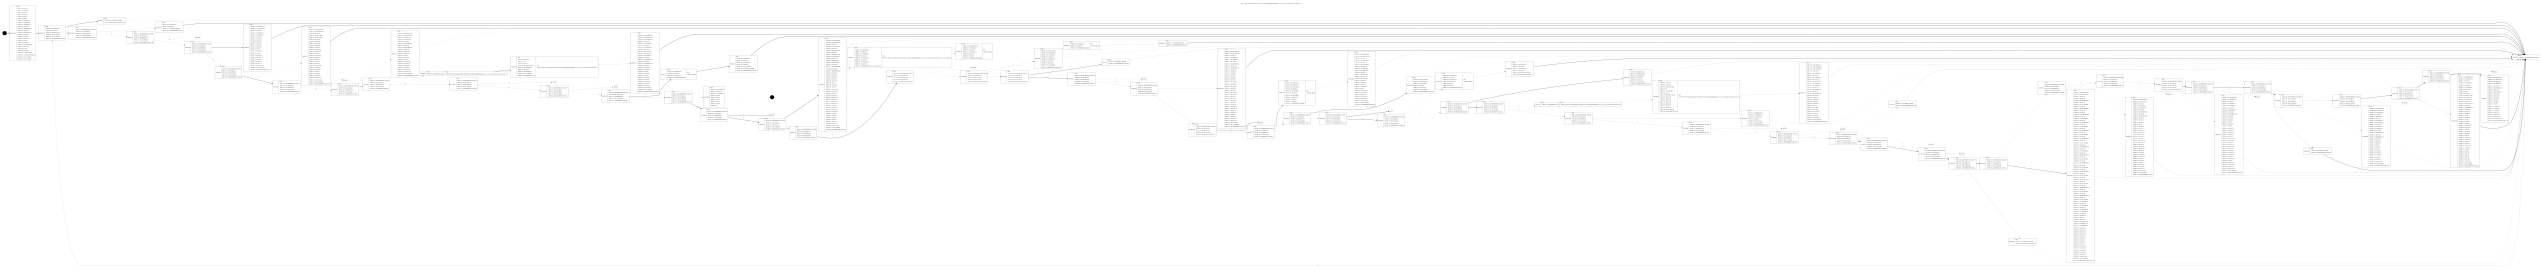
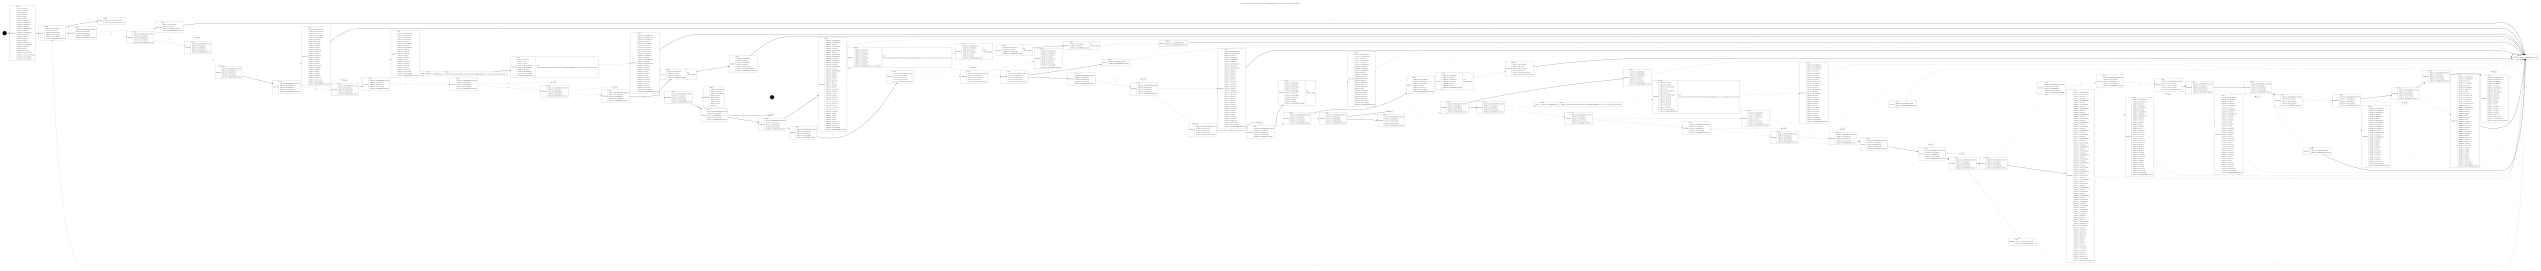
node "0x402240 [86]": removed
node "0x40261e [18]": added
